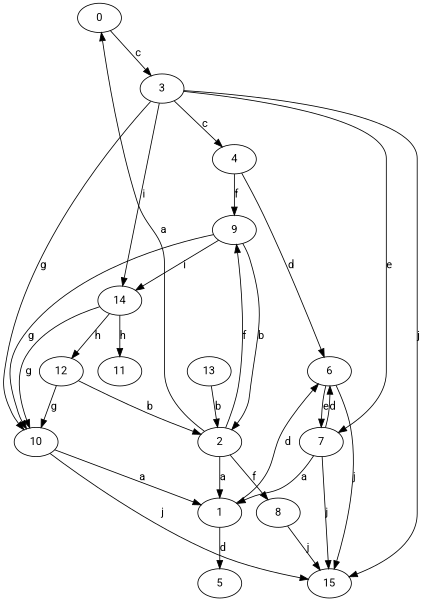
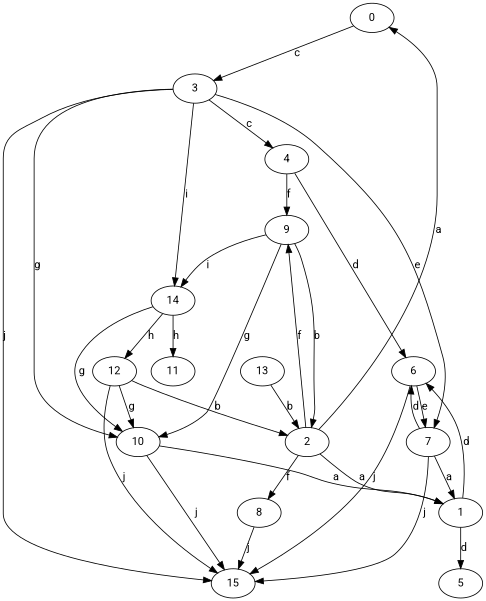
edge "12" -> "15": added, label "j"
